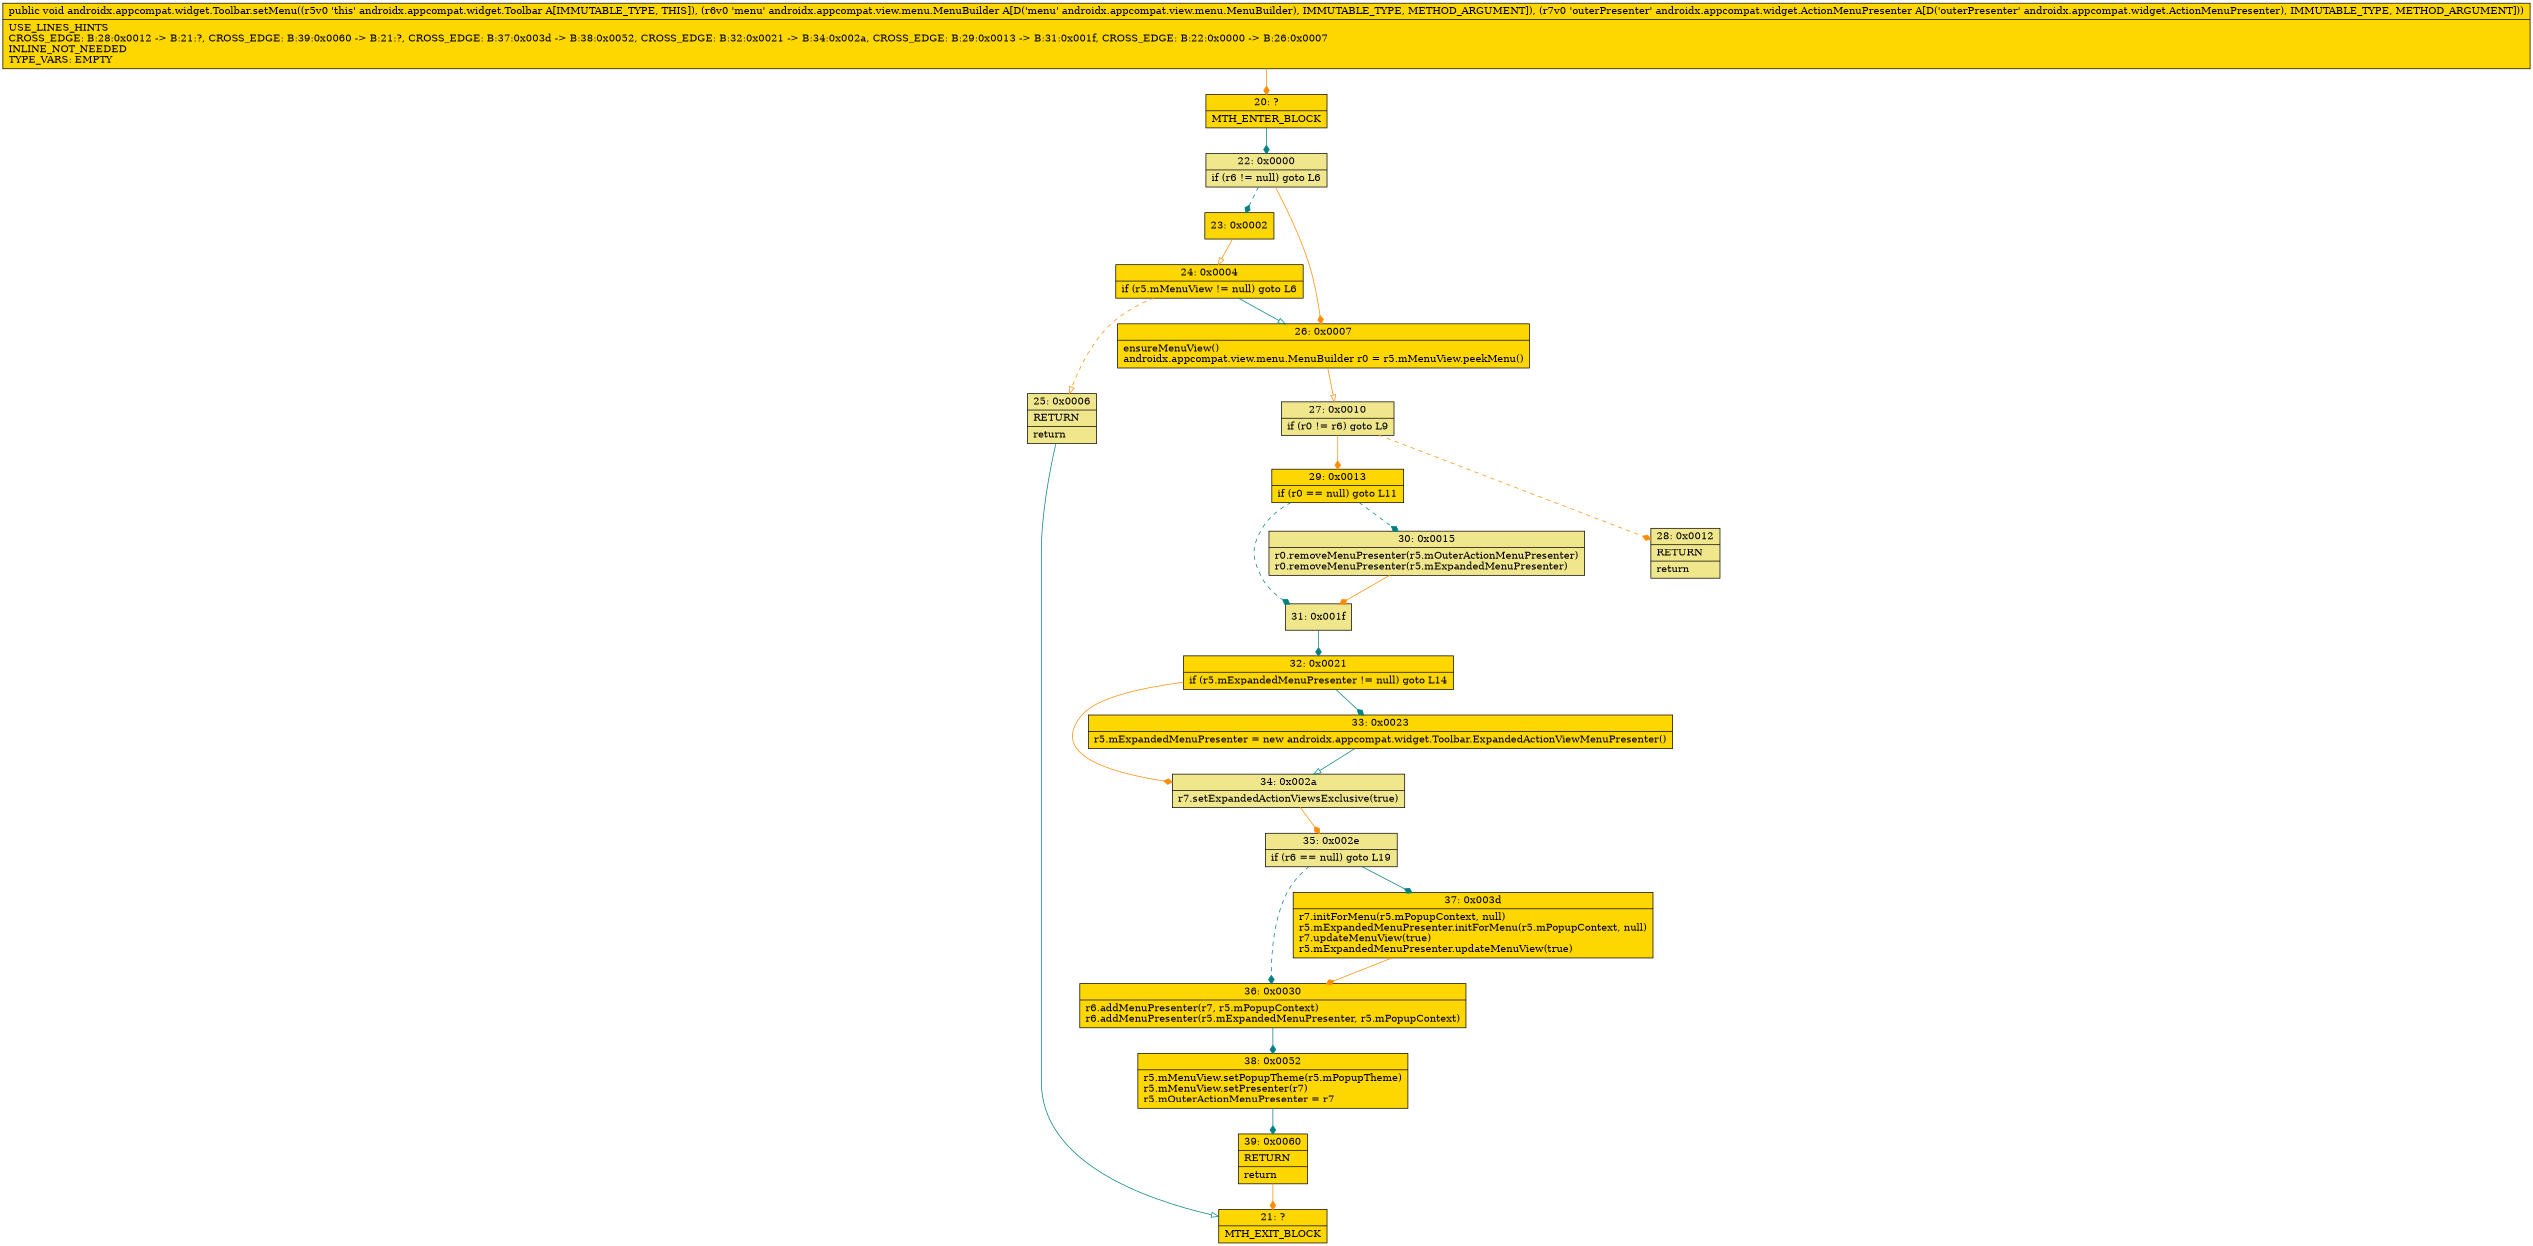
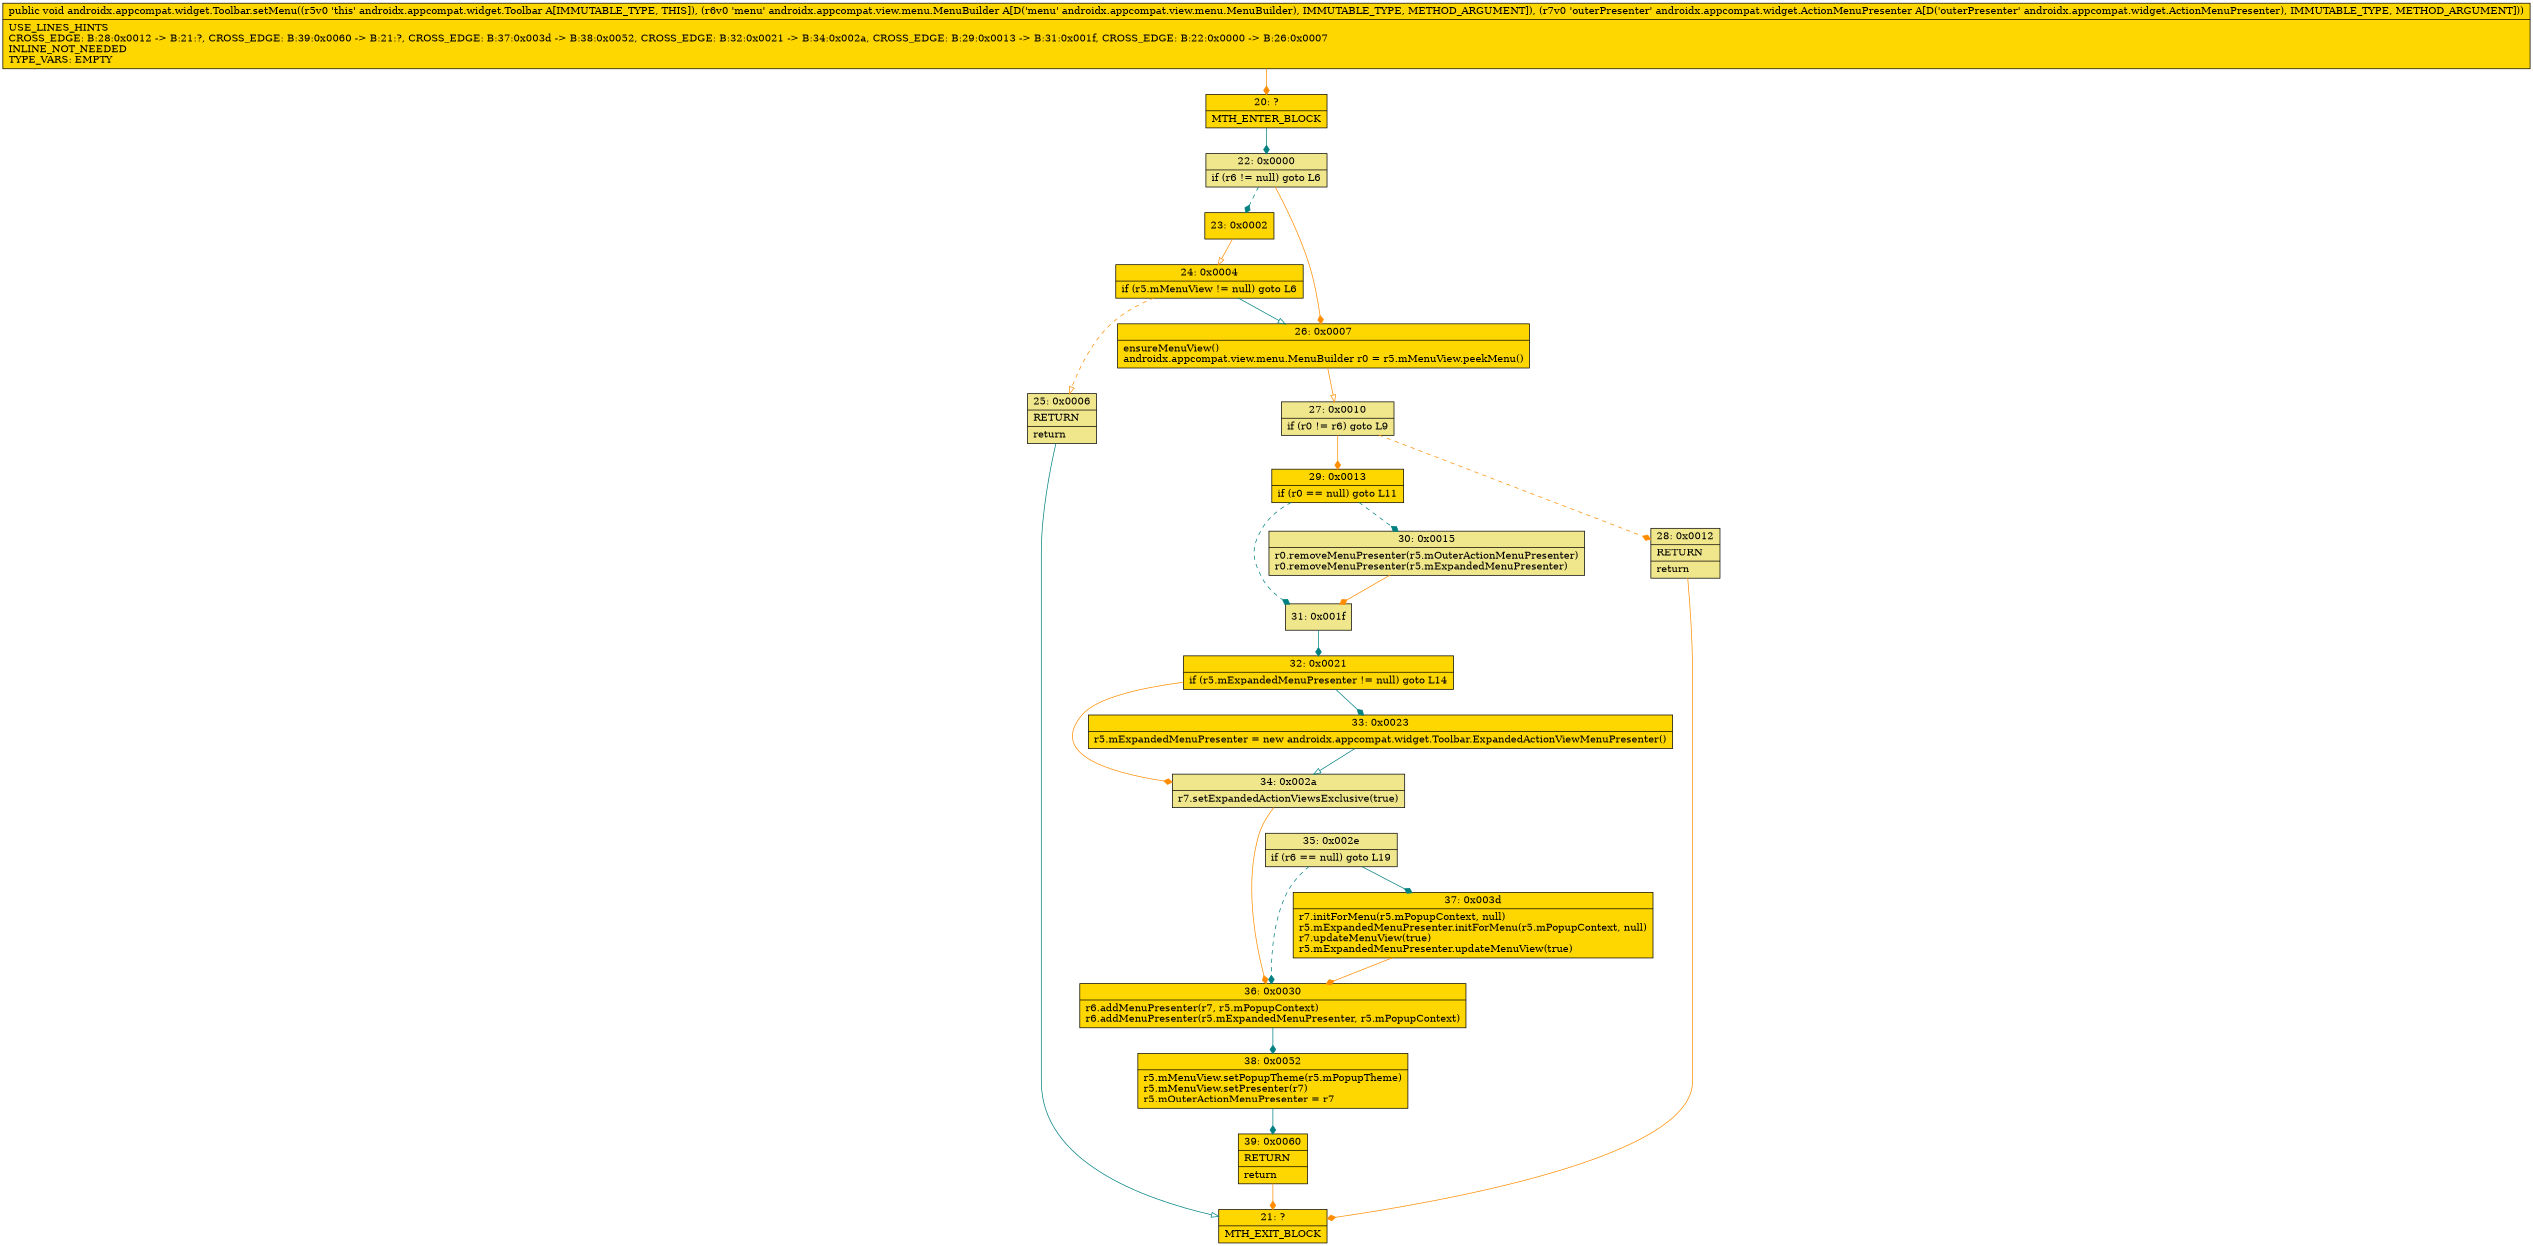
edge "34: 0x002a" -> "35: 0x002e": now "34: 0x002a" -> "36: 0x0030"
edge "28: 0x0012" -> "21: ?": added
